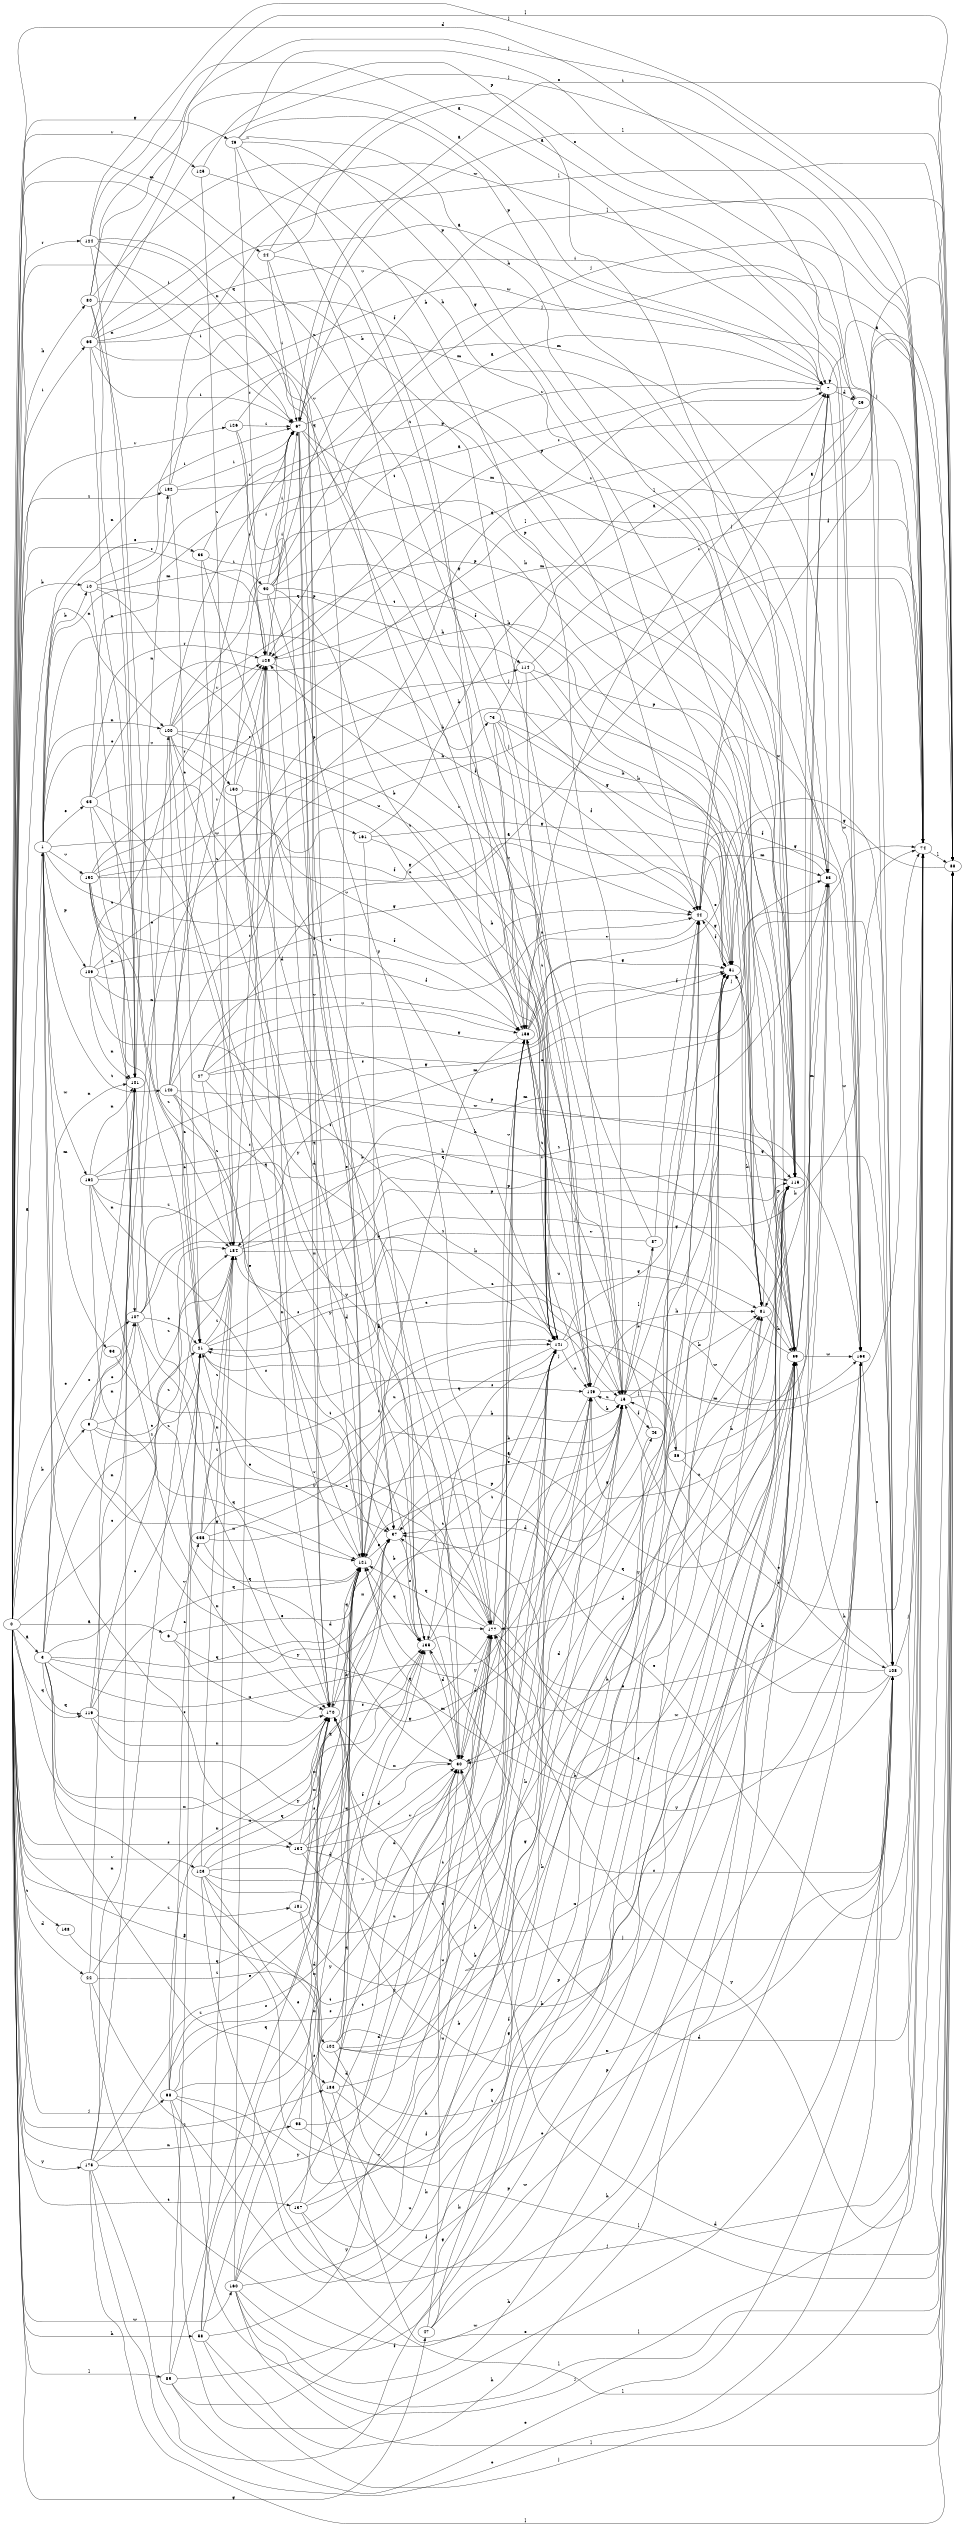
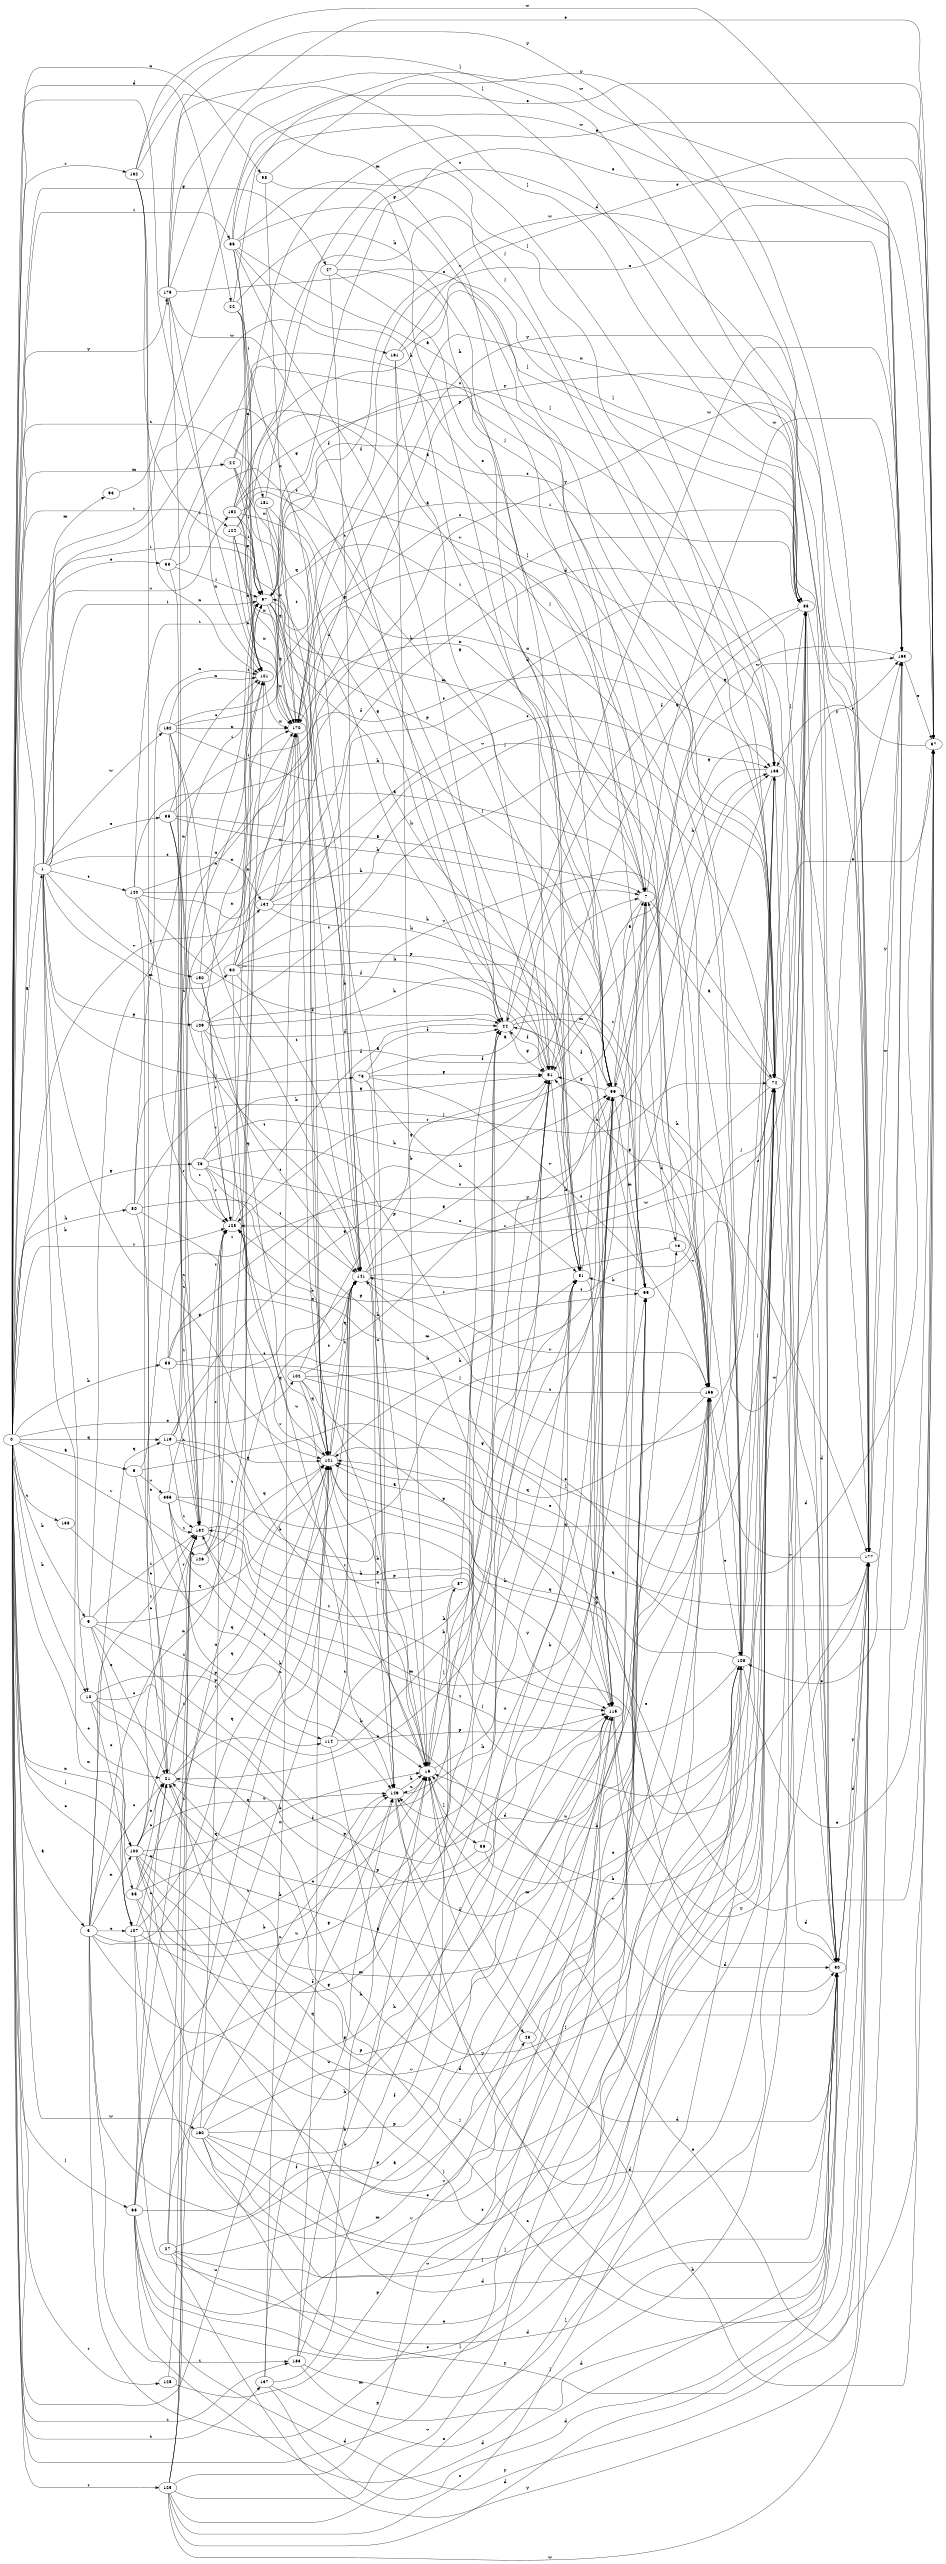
edge "125" -> "156": now "68" -> "156"
edge "101" -> "182": reversed
edge "126" -> "141": now "121" -> "141"
edge "107" -> "100": now "3" -> "100"
